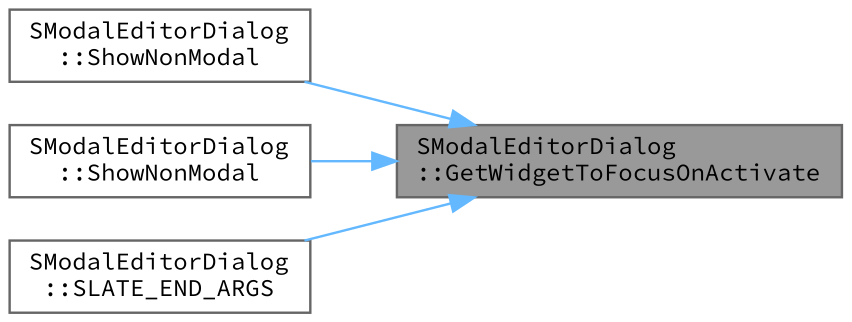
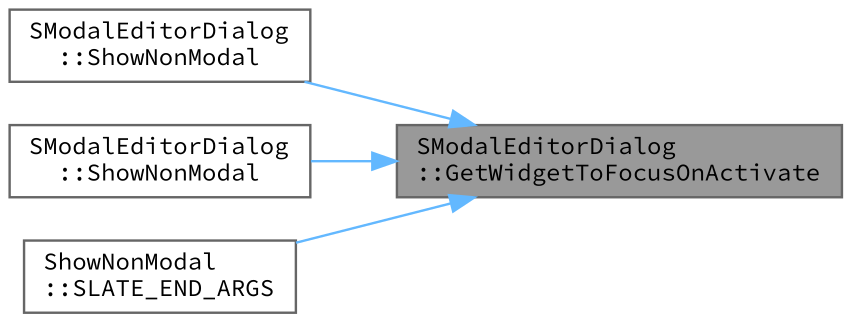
node "SModalEditorDialog ::SLATE_END_ARGS": label "SModalEditorDialog ::SLATE_END_ARGS" -> "ShowNonModal ::SLATE_END_ARGS"
